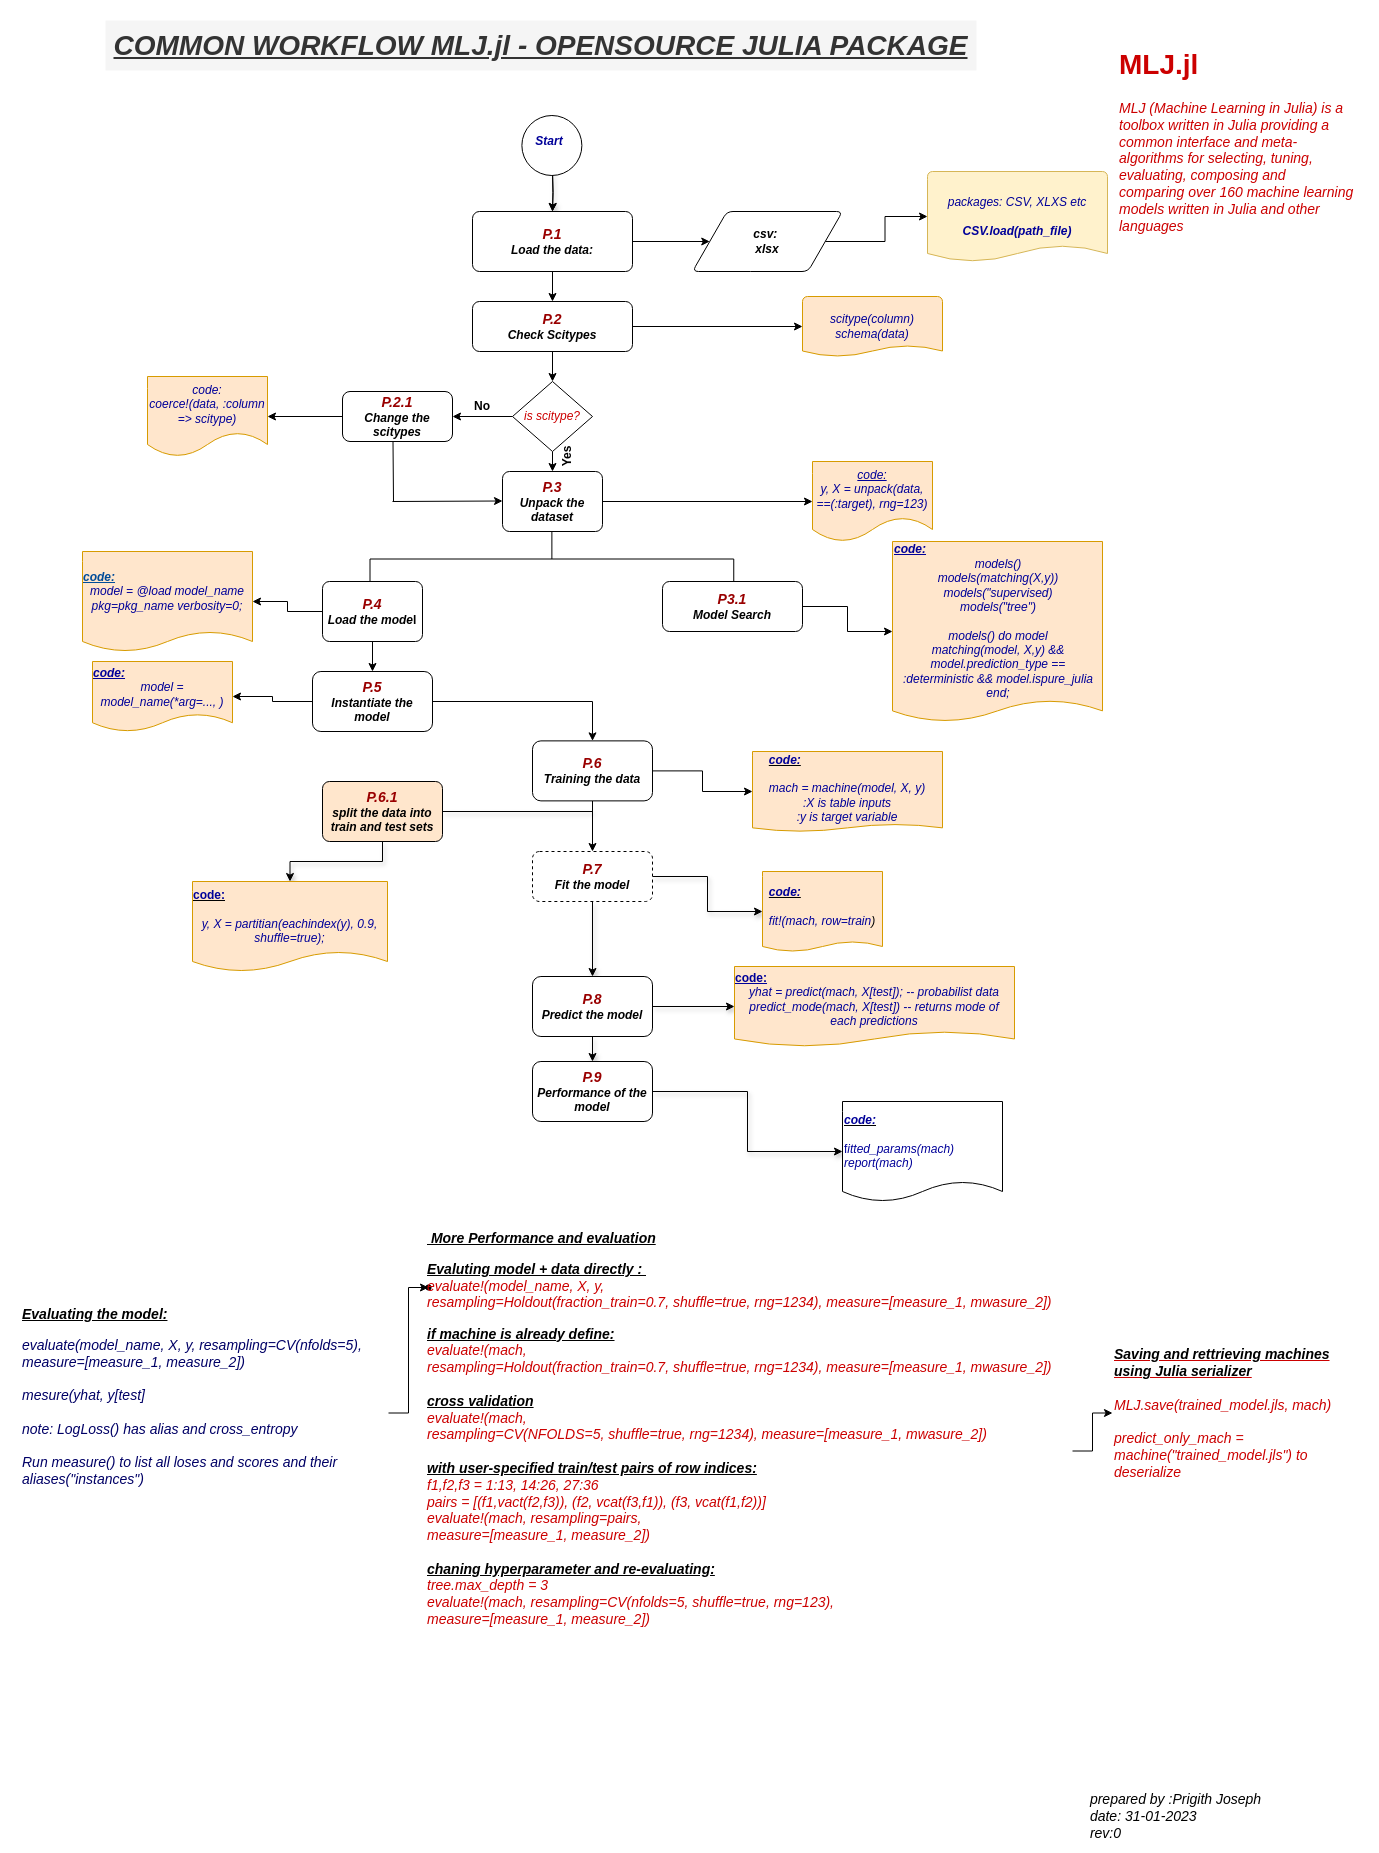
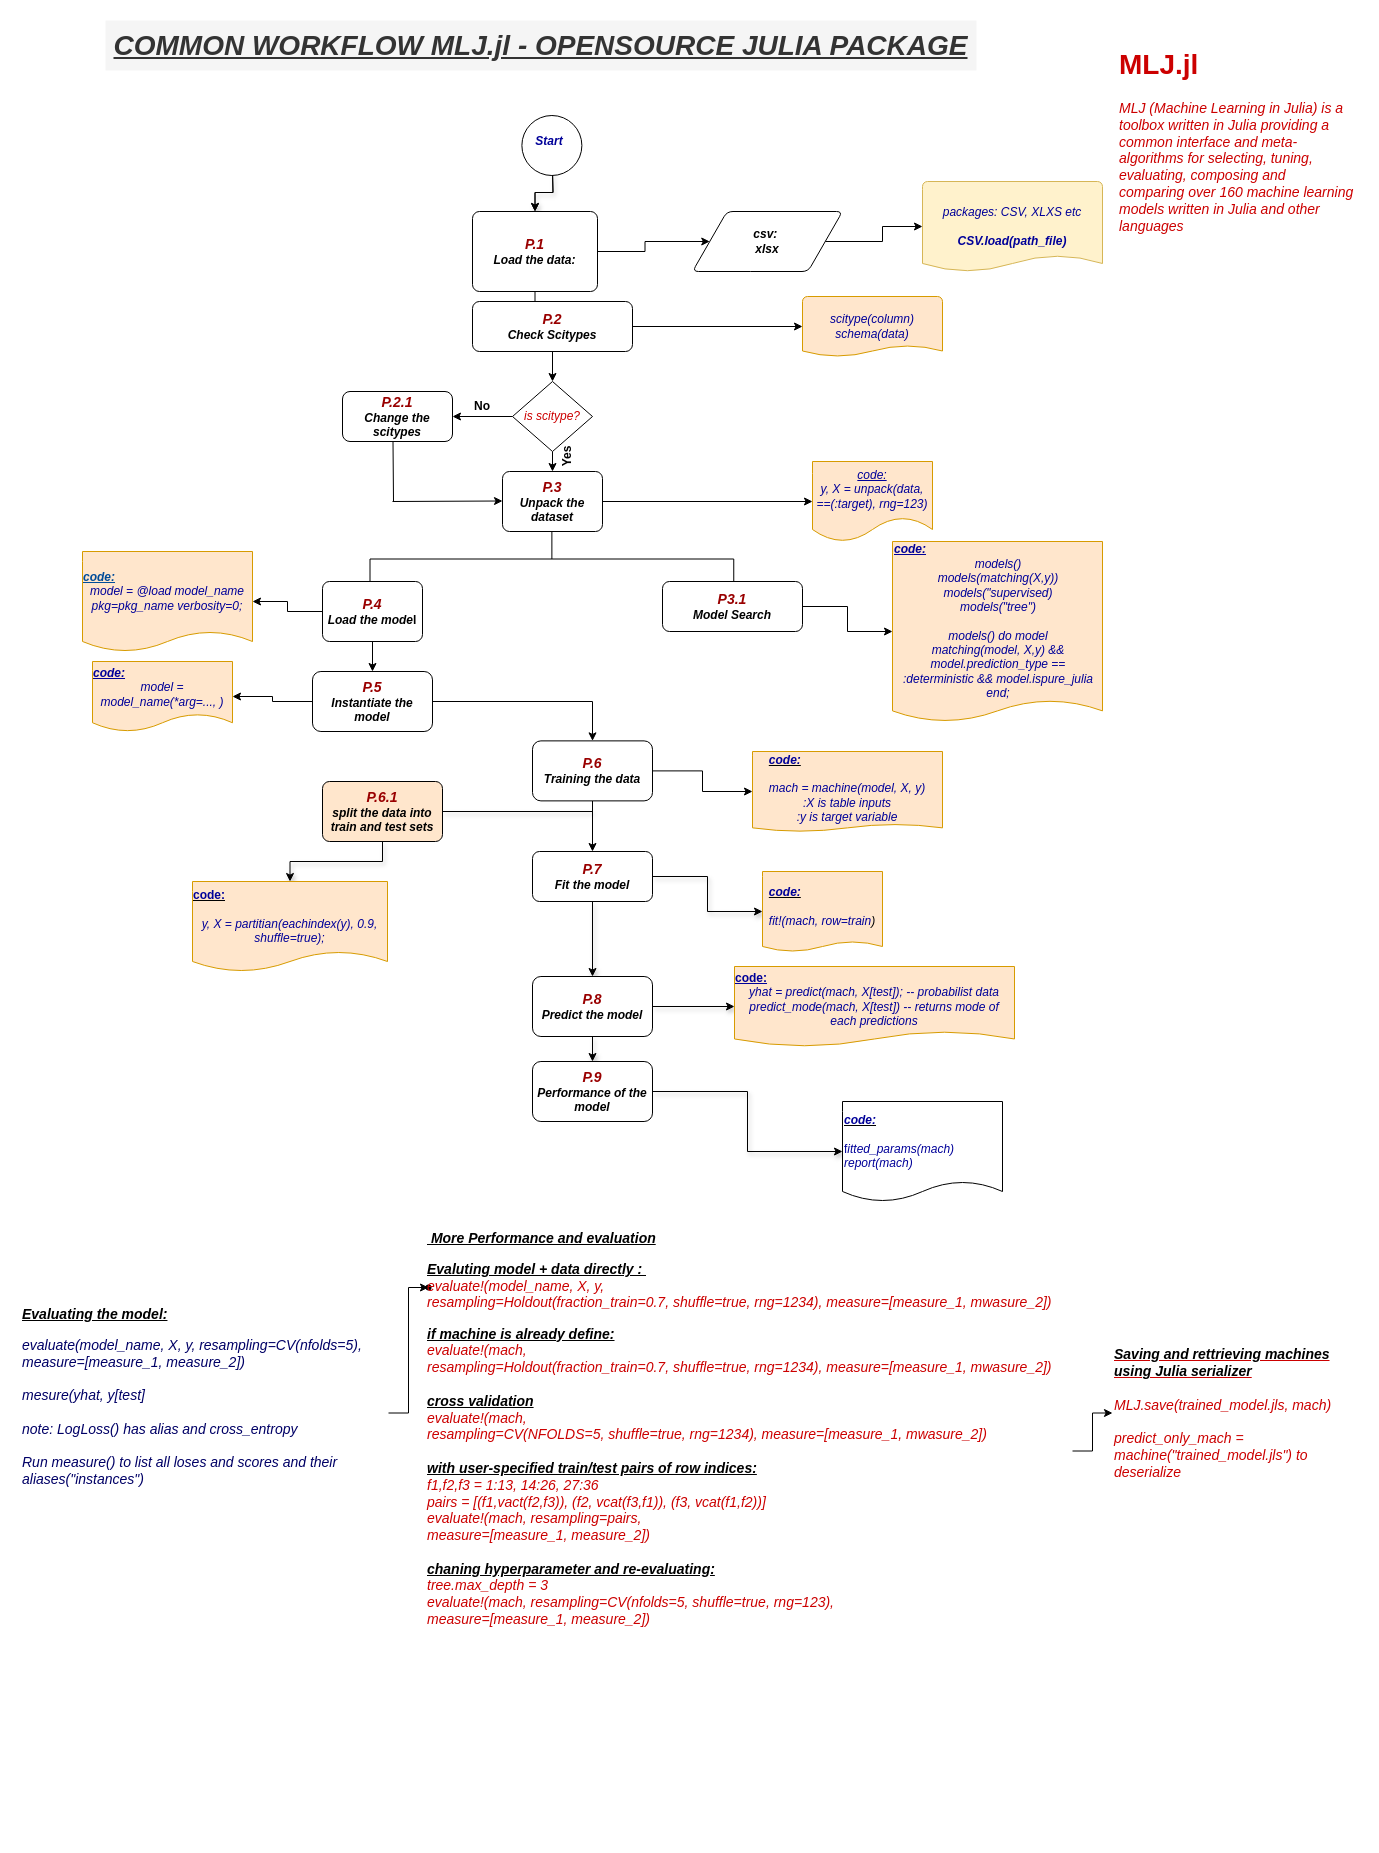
node "packages: CSV, XLXS etc CSV.load(path_file)": moved (1018, 217) -> (1013, 227)
node "P.1 Load the data:": size 160x60 -> 125x80
node "code: coerce!(data, :column => scitype)": removed
edge "P.2.1 Change the scitypes" -> "code: coerce!(data, :column => scitype)": removed
node "P.7 Fit the model": style dashed -> solid
node "prepared by :Prigith Joseph date: 31-01-2023 rev:0": removed
